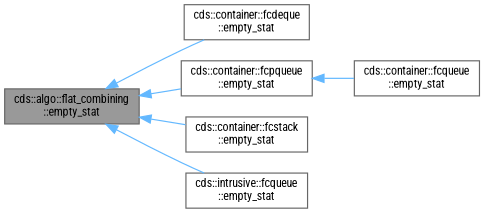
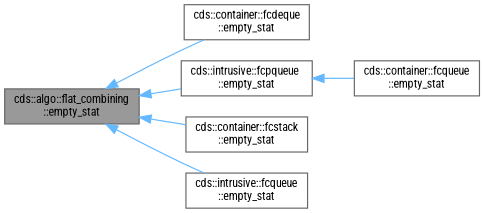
node "cds::container::fcpqueue ::empty_stat": label "cds::container::fcpqueue ::empty_stat" -> "cds::intrusive::fcpqueue ::empty_stat"
